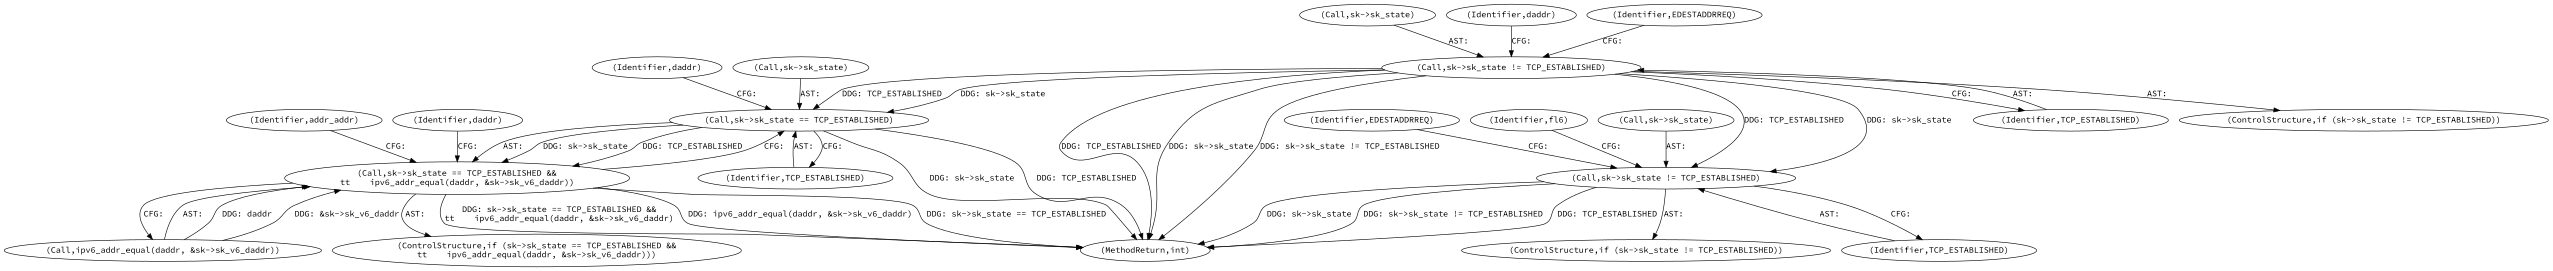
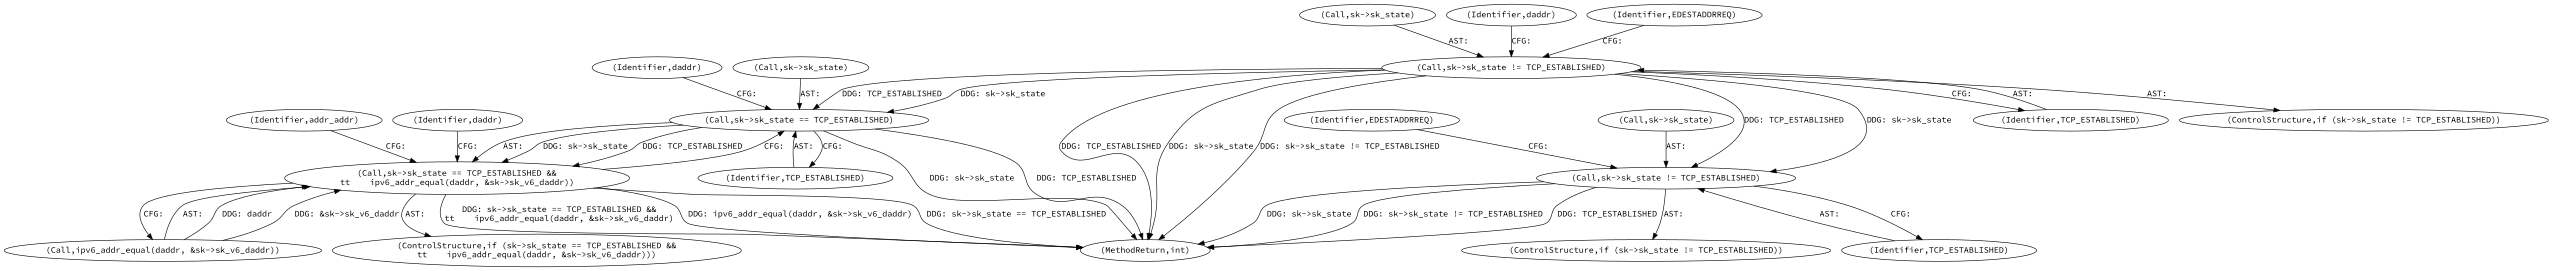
node "(Identifier,fl6)": removed
